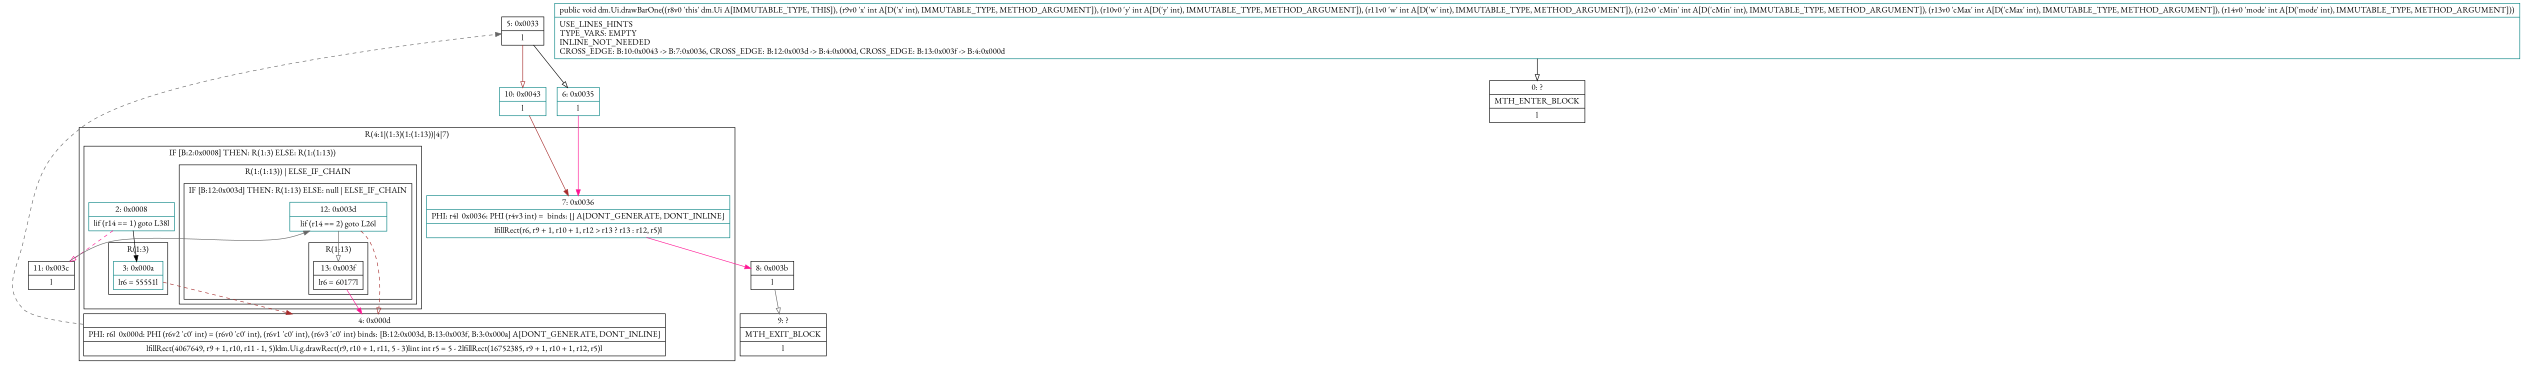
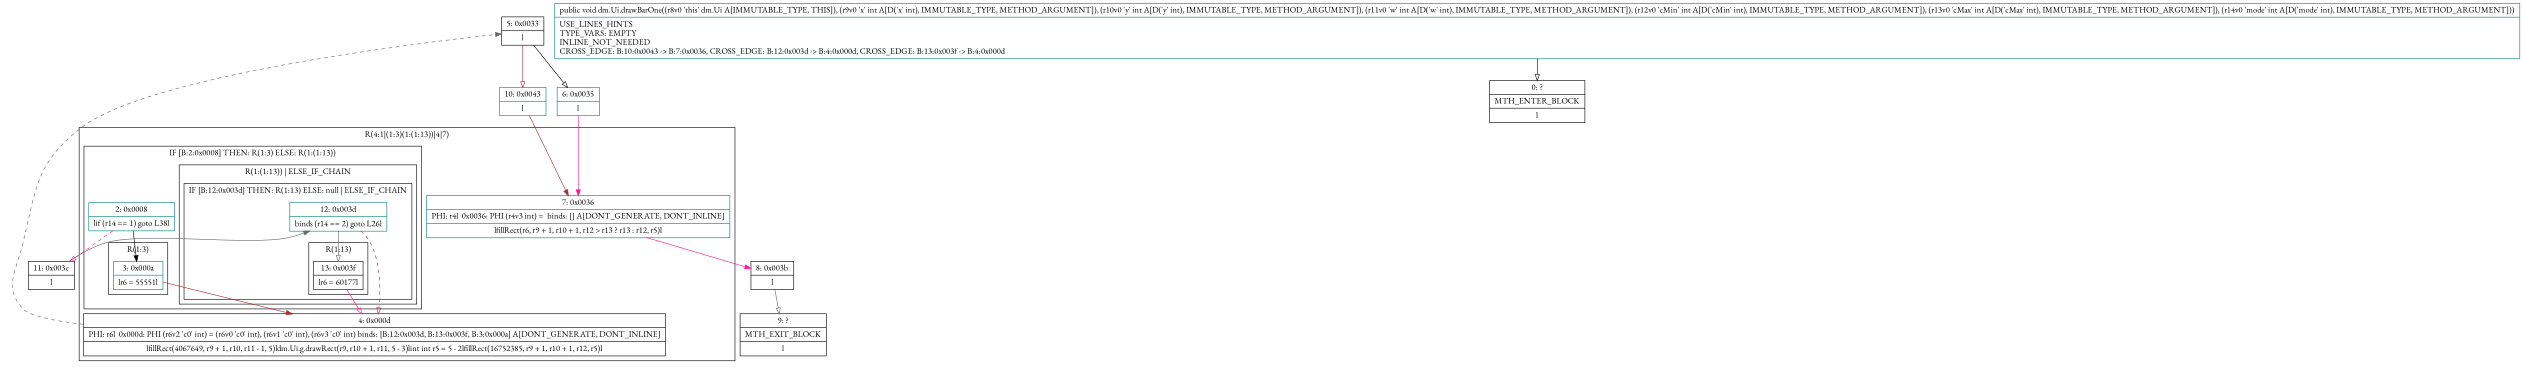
node "12: 0x003d": text "lif (r14 == 2) goto L26l" -> "binds (r14 == 2) goto L26l"
edge "3: 0x000a" -> "4: 0x000d": style dashed -> solid
edge "13: 0x003f" -> "4: 0x000d": arrowhead normal -> onormal
